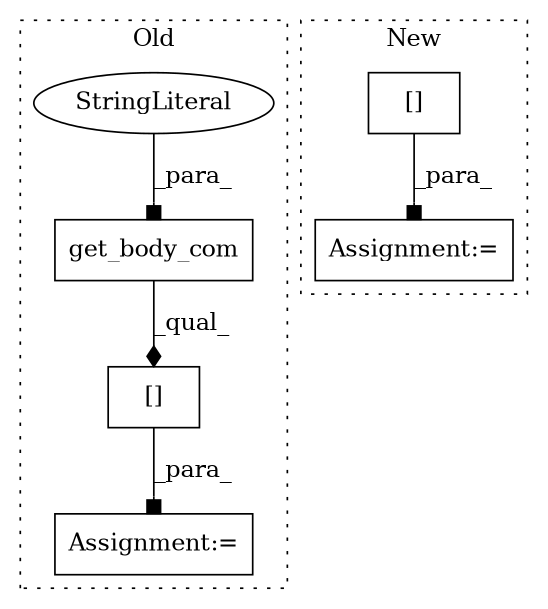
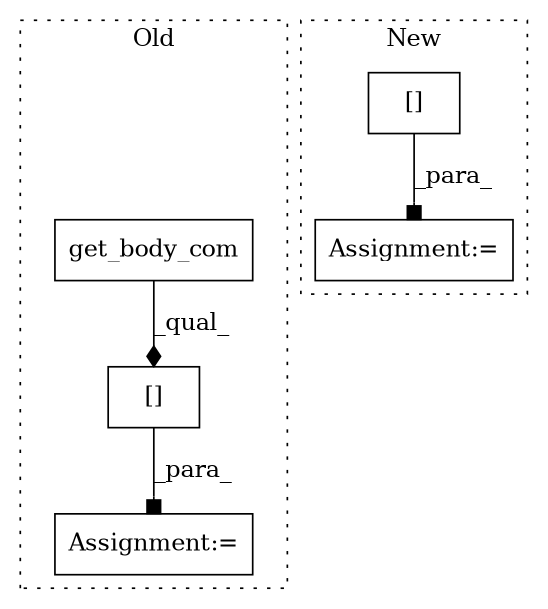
node "StringLiteral": removed
